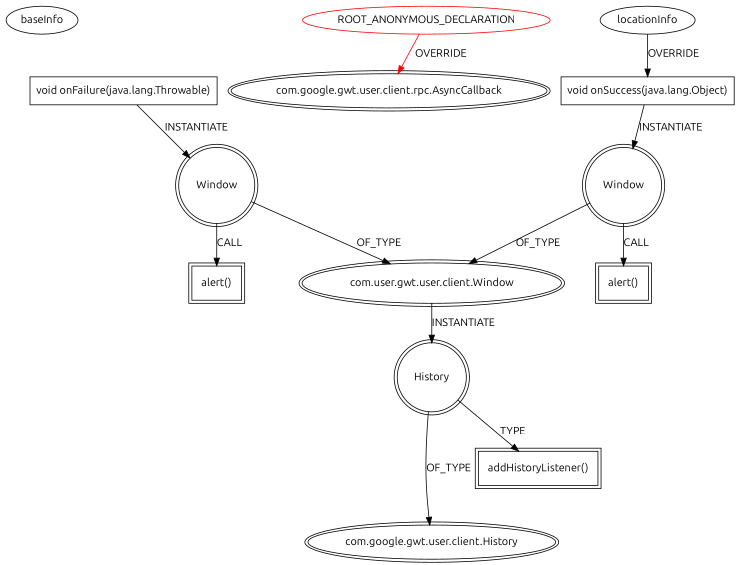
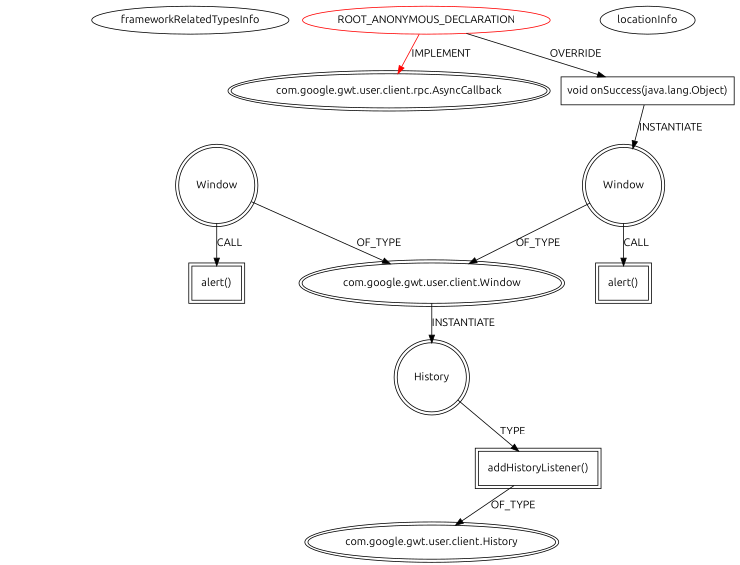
node "baseInfo": removed
node "frameworkRelatedTypesInfo": added
edge "locationInfo" -> "void onSuccess(java.lang.Object)": now "ROOT_ANONYMOUS_DECLARATION" -> "void onSuccess(java.lang.Object)"
edge "ROOT_ANONYMOUS_DECLARATION" -> "com.google.gwt.user.client.rpc.AsyncCallback": label "OVERRIDE" -> "IMPLEMENT"
node "void onFailure(java.lang.Throwable)": removed
node "com.user.gwt.user.client.Window": label "com.user.gwt.user.client.Window" -> "com.google.gwt.user.client.Window"
edge "History" -> "com.google.gwt.user.client.History": now "addHistoryListener()" -> "com.google.gwt.user.client.History"
